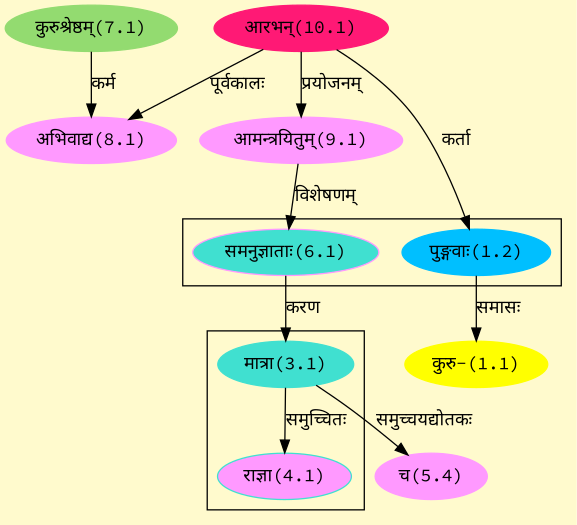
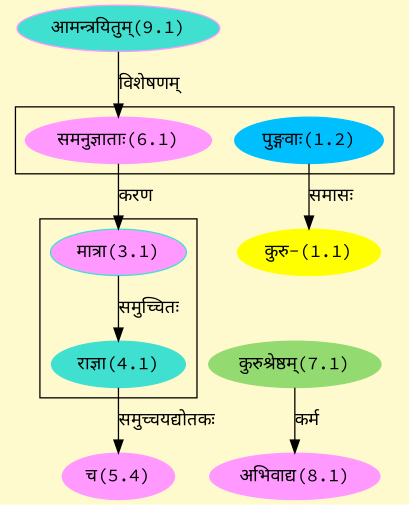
node "आरभन्(10.1)": removed
node "आमन्त्रयितुम्(9.1)": fillcolor #ff99ff -> #40e0d0
node "समनुज्ञाताः(6.1)": fillcolor #40e0d0 -> #ff99ff
node "मात्रा(3.1)": fillcolor #40e0d0 -> #ff99ff
edge "मात्रा(3.1)" -> "च(5.4)": now "राज्ञा(4.1)" -> "च(5.4)"
node "राज्ञा(4.1)": fillcolor #ff99ff -> #40e0d0
